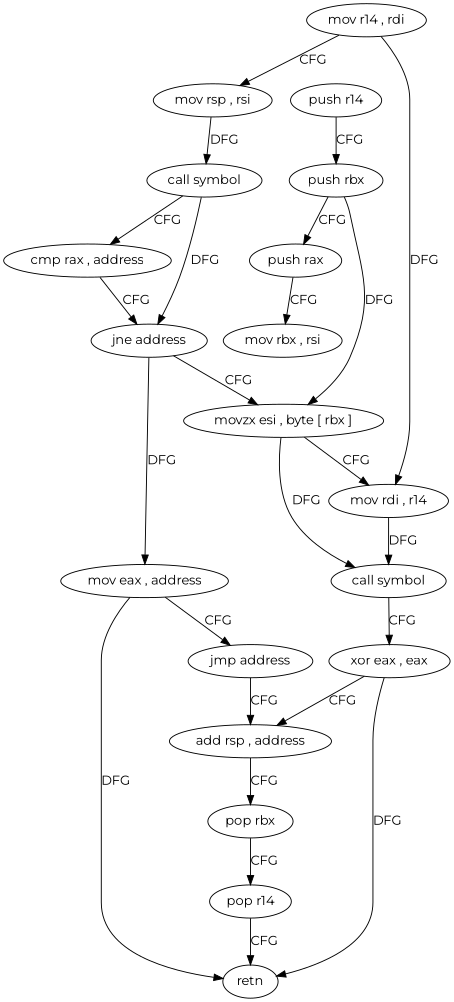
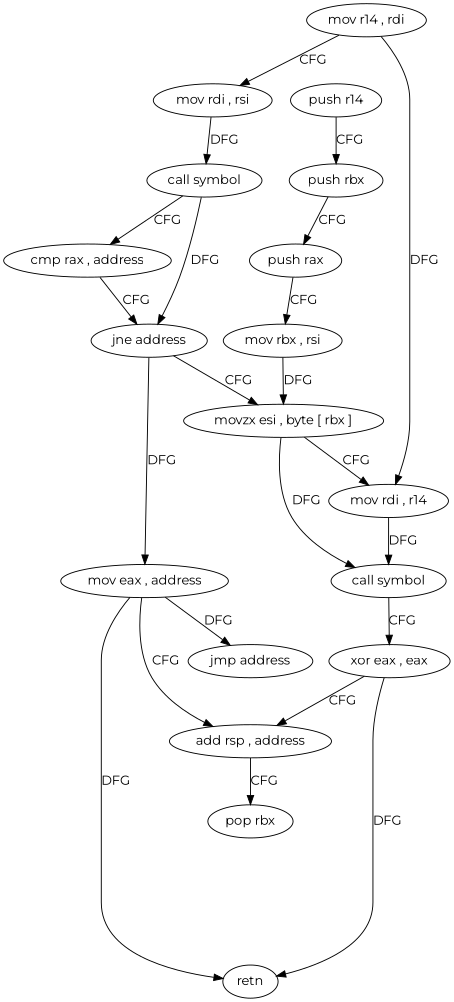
node "mov rsp , rsi": label "mov rsp , rsi" -> "mov rdi , rsi"
edge "push rbx" -> "movzx esi , byte [ rbx ]": now "mov rbx , rsi" -> "movzx esi , byte [ rbx ]"
edge "mov eax , address" -> "jmp address": label "CFG" -> "DFG"
edge "jmp address" -> "add rsp , address": now "mov eax , address" -> "add rsp , address"
node "pop r14": removed
